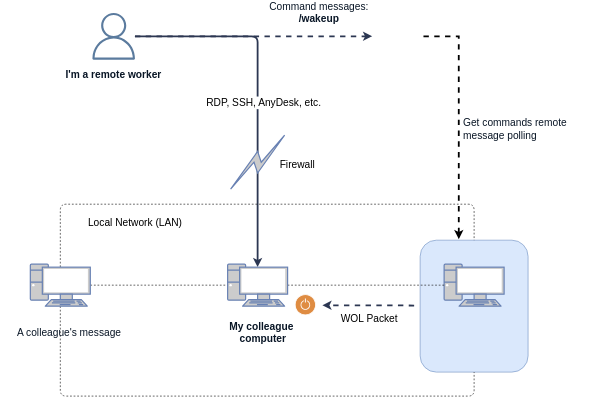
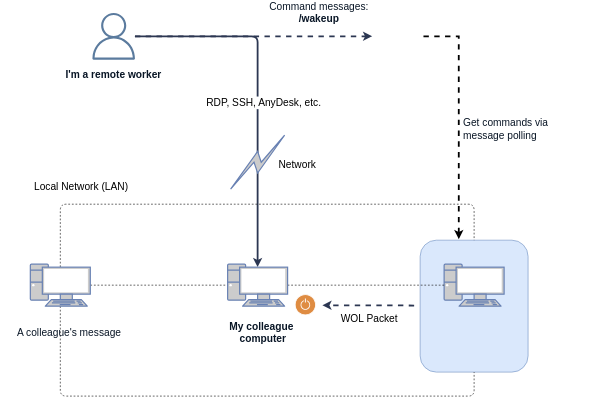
node "Get commands remote message polling": label "Get commands remote message polling" -> "Get commands via message polling"
node "Firewall": label "Firewall" -> "Network"
node "Local Network (LAN)": moved (135, 224) -> (81, 188)
